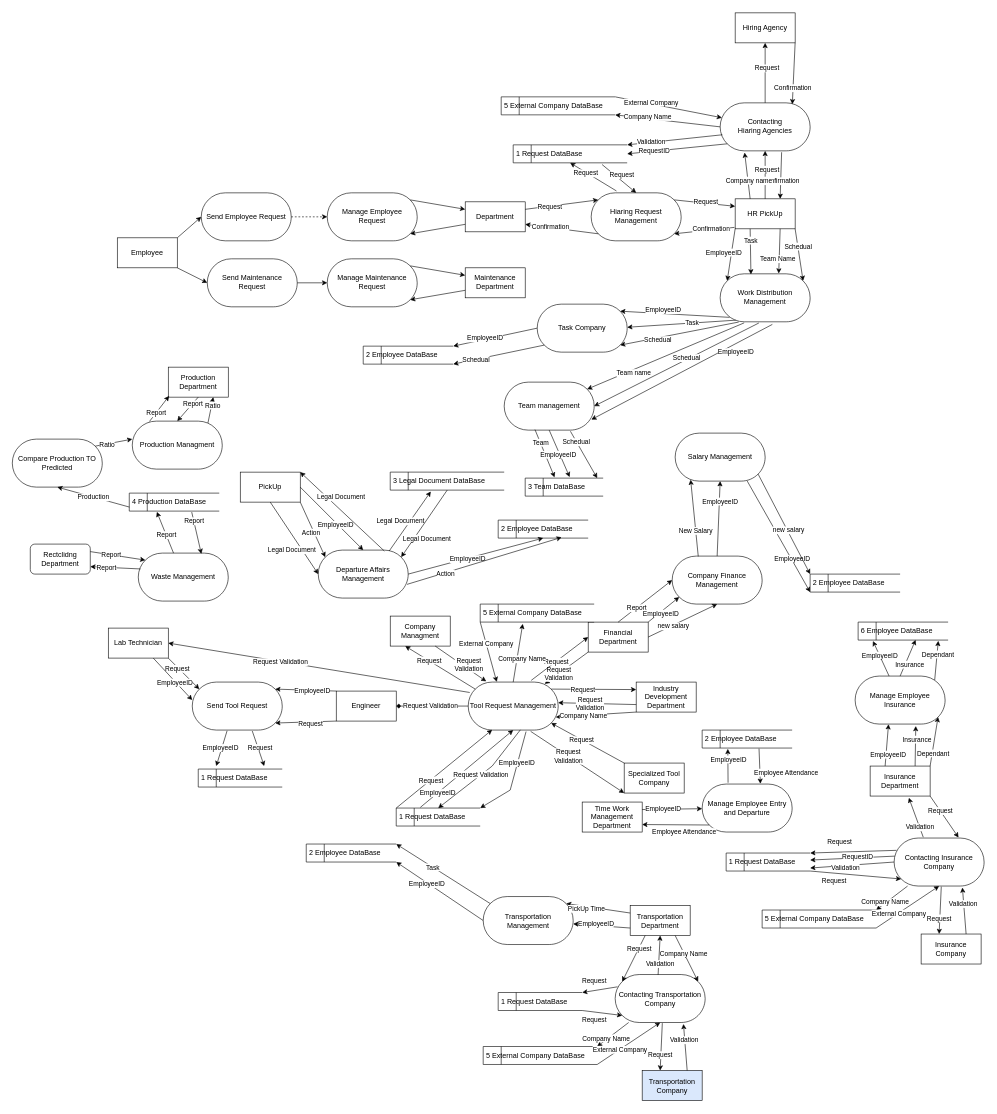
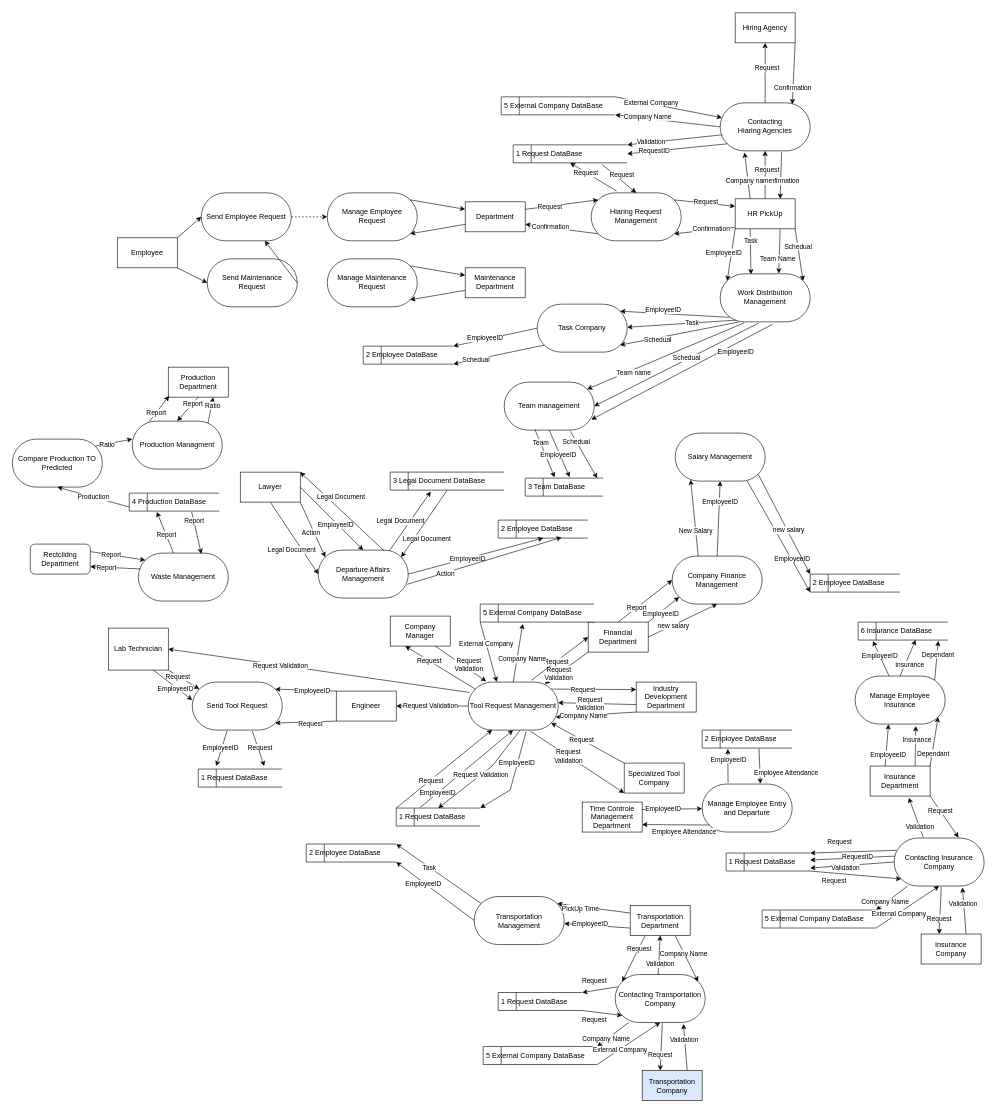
edge "Send Maintenance Request" -> "Manage Maintenance Request": now "Send Maintenance Request" -> "Send Employee Request"
node "PickUp": label "PickUp" -> "Lawyer"
node "Company Managment": label "Company Managment" -> "Company Manager"
node "6 Employee DataBase": label "6 Employee DataBase" -> "6 Insurance DataBase"
node "Lab Technician": size 60x30 -> 60x42
edge "Tool Request Management" -> "Engineer": arrowhead diamond -> classic
node "Time Work Management Department": label "Time Work Management Department" -> "Time Controle Management Department"
node "Transportation Management": moved (528, 920) -> (519, 920)
